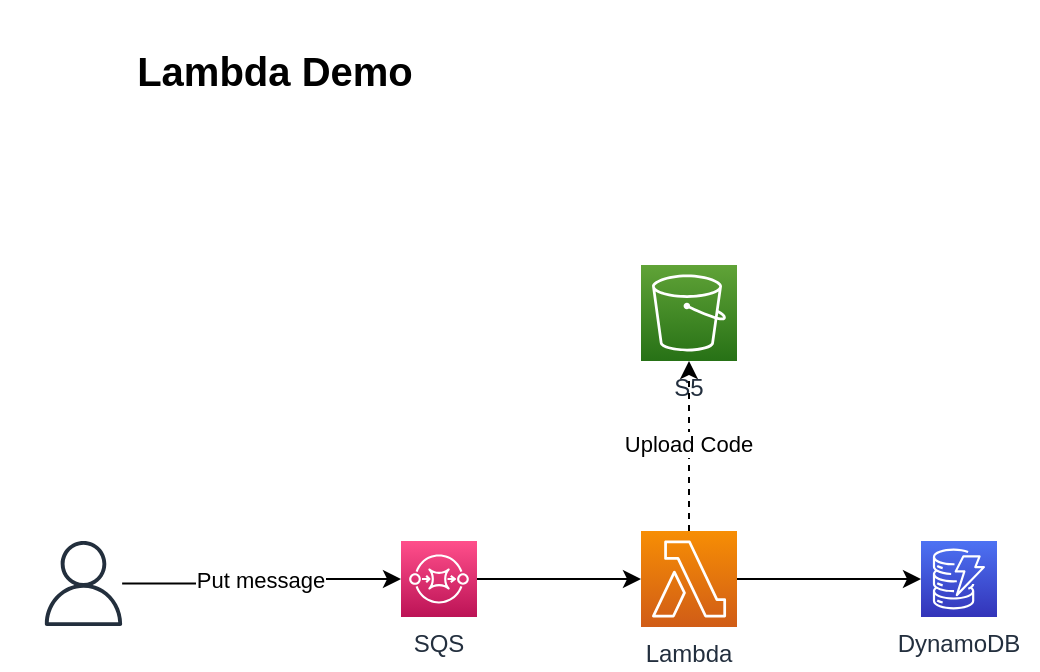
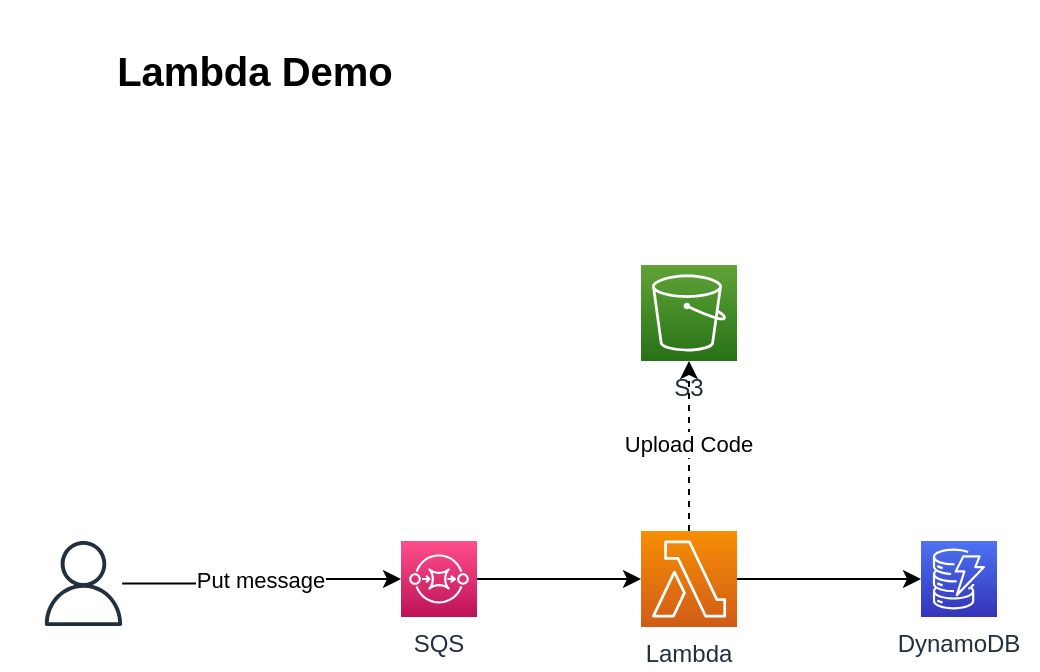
node "Lambda Demo": moved (276, 71) -> (256, 71)
node "S5": label "S5" -> "S3"
